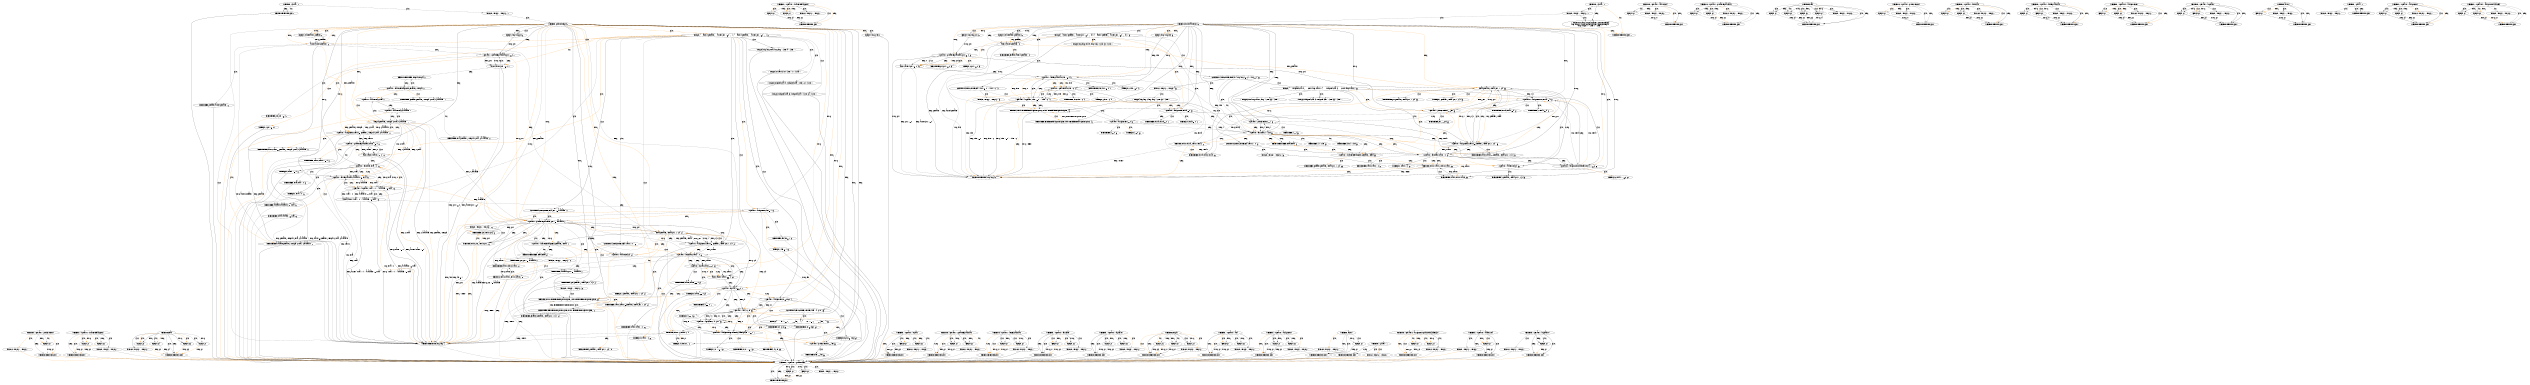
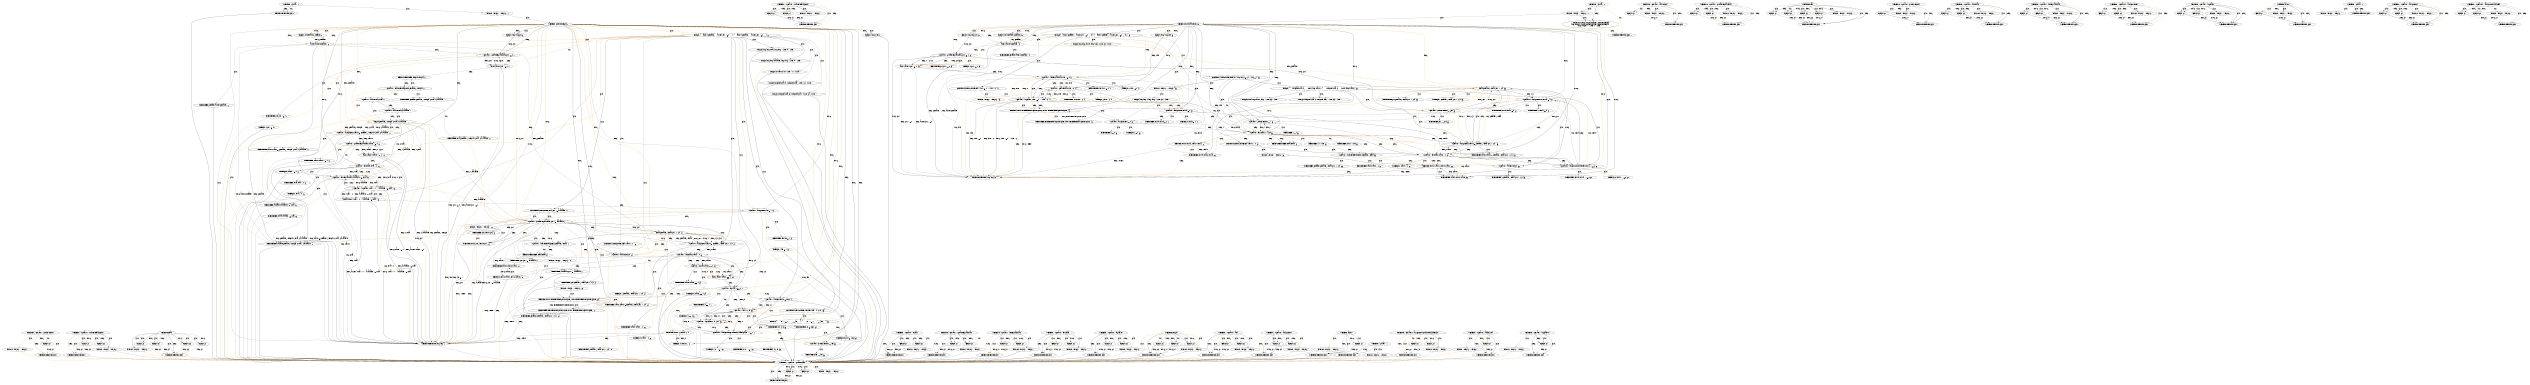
node "<(LOCAL,long long available: long long)<SUB>9</SUB>>": added
node "(IDENTIFIER,result,result <<= 8)": added
edge "(IDENTIFIER,pos,return pos;)" -> "(RETURN,return pos;,return pos;)": now "(IDENTIFIER,pos,return pos;)" -> "(IDENTIFIER,available,pReader->Length(&total, &available))"
